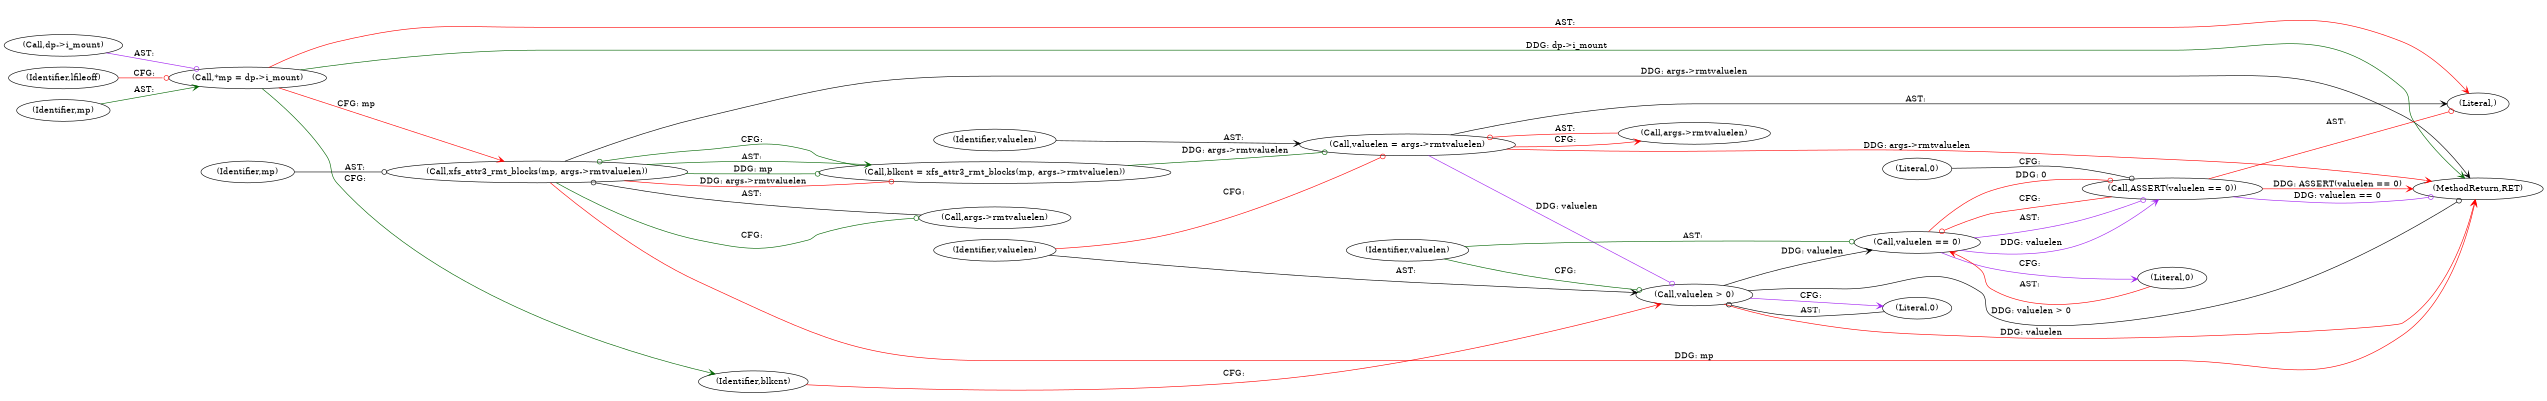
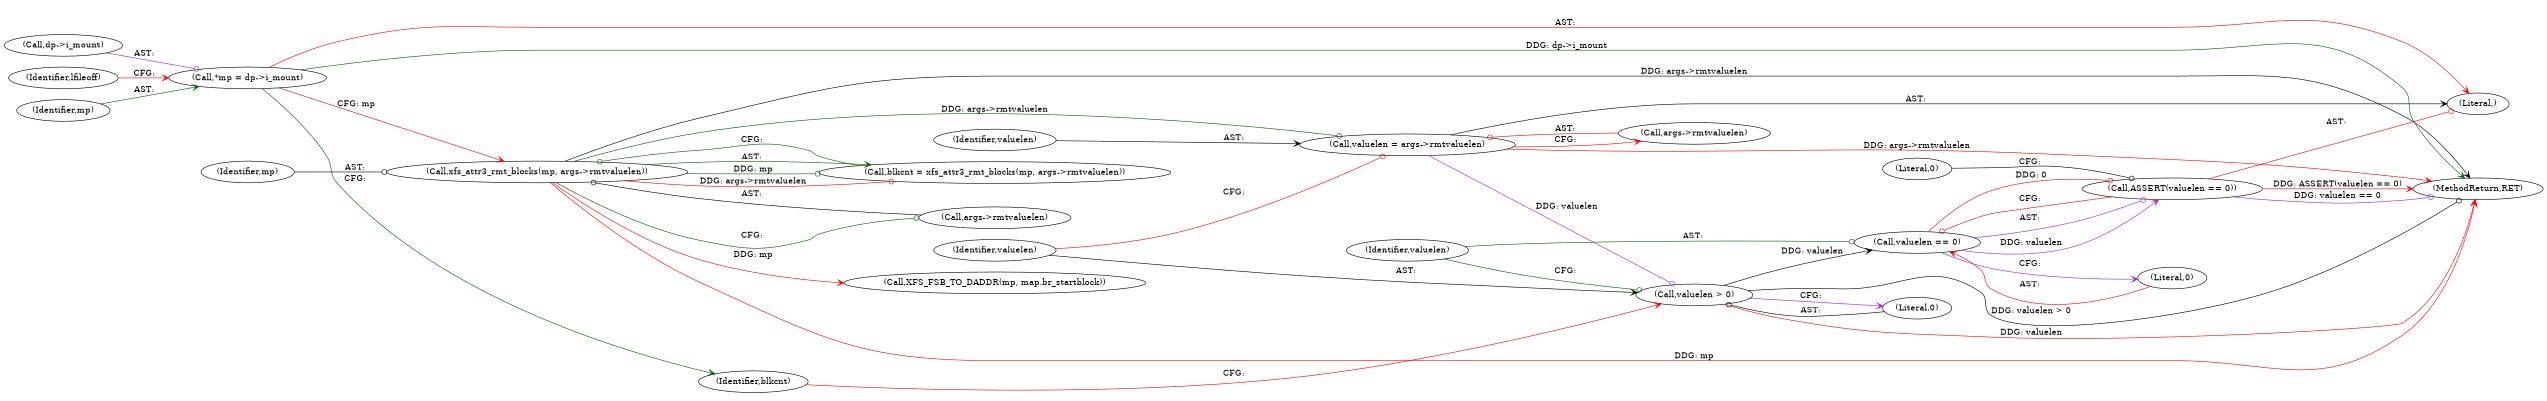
edge "(Identifier,lfileoff)" -> "(Call,*mp = dp->i_mount)": arrowhead odot -> vee
edge "(Call,blkcnt = xfs_attr3_rmt_blocks(mp, args->rmtvaluelen))" -> "(Call,valuelen = args->rmtvaluelen)": now "(Call,xfs_attr3_rmt_blocks(mp, args->rmtvaluelen))" -> "(Call,valuelen = args->rmtvaluelen)"
node "(Call,XFS_FSB_TO_DADDR(mp, map.br_startblock))": added
